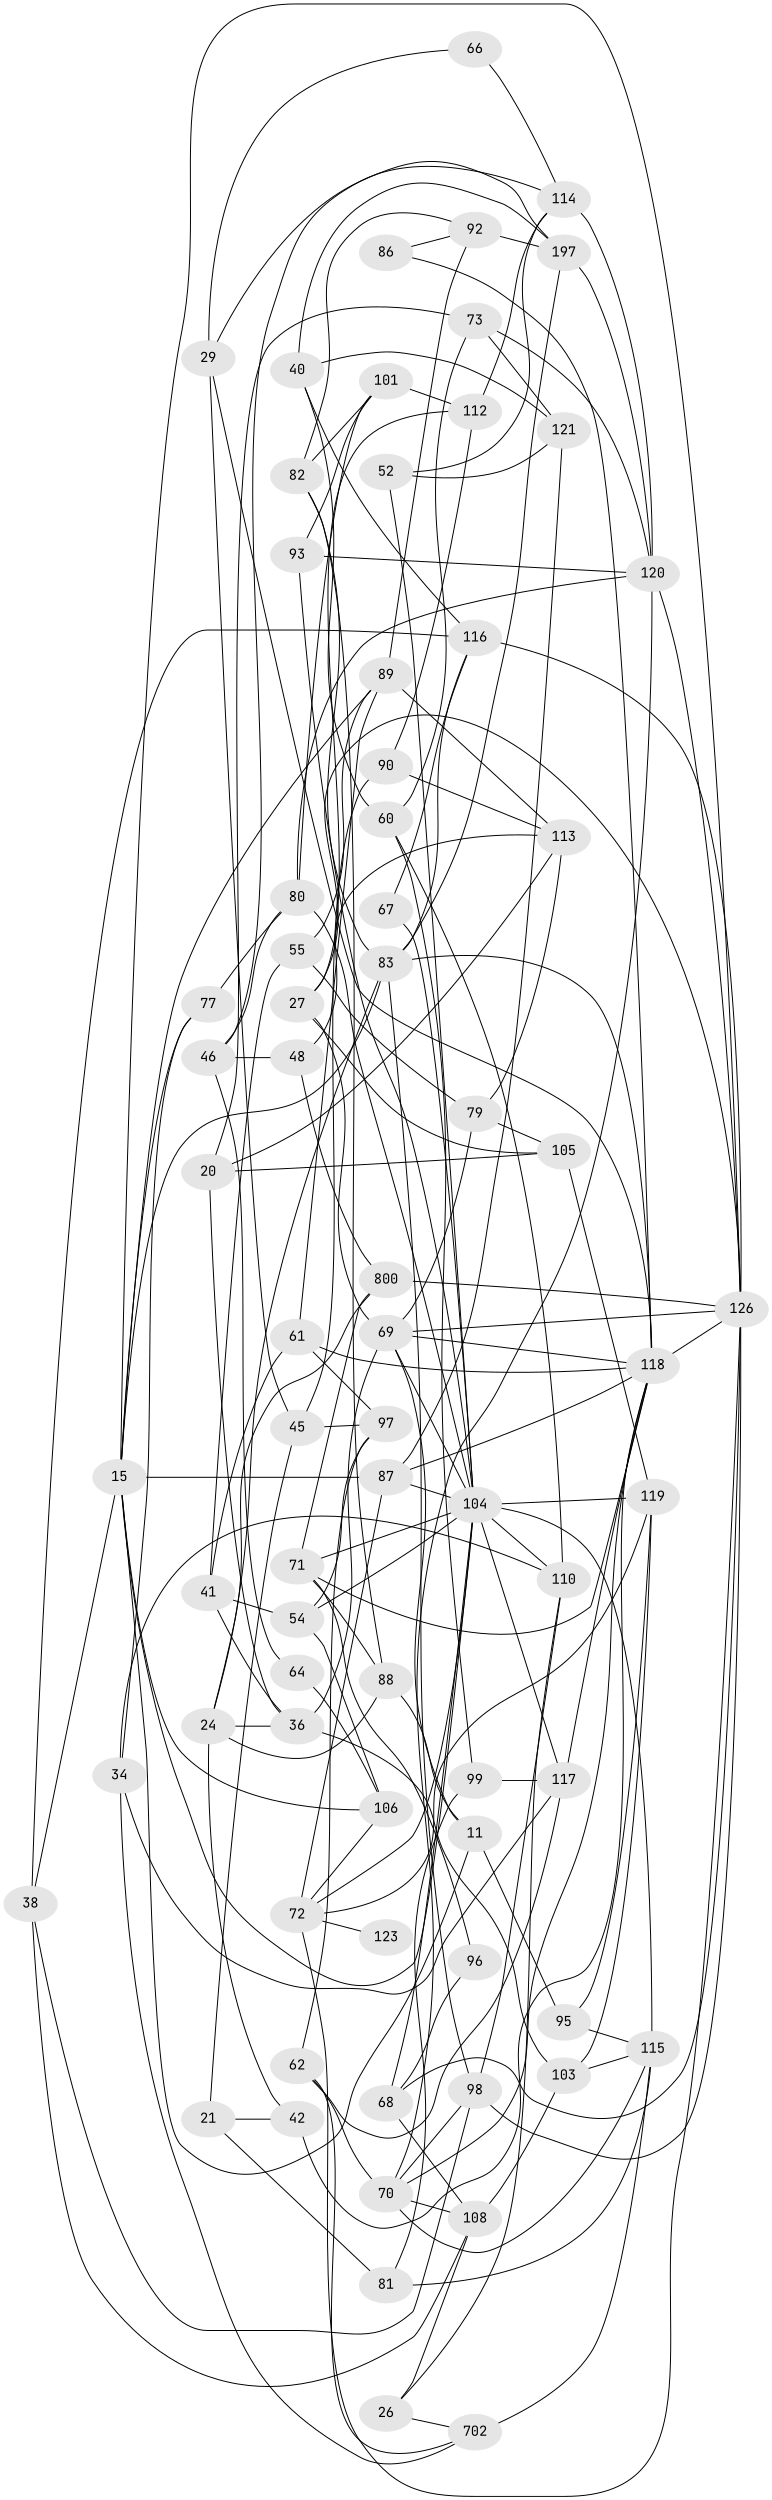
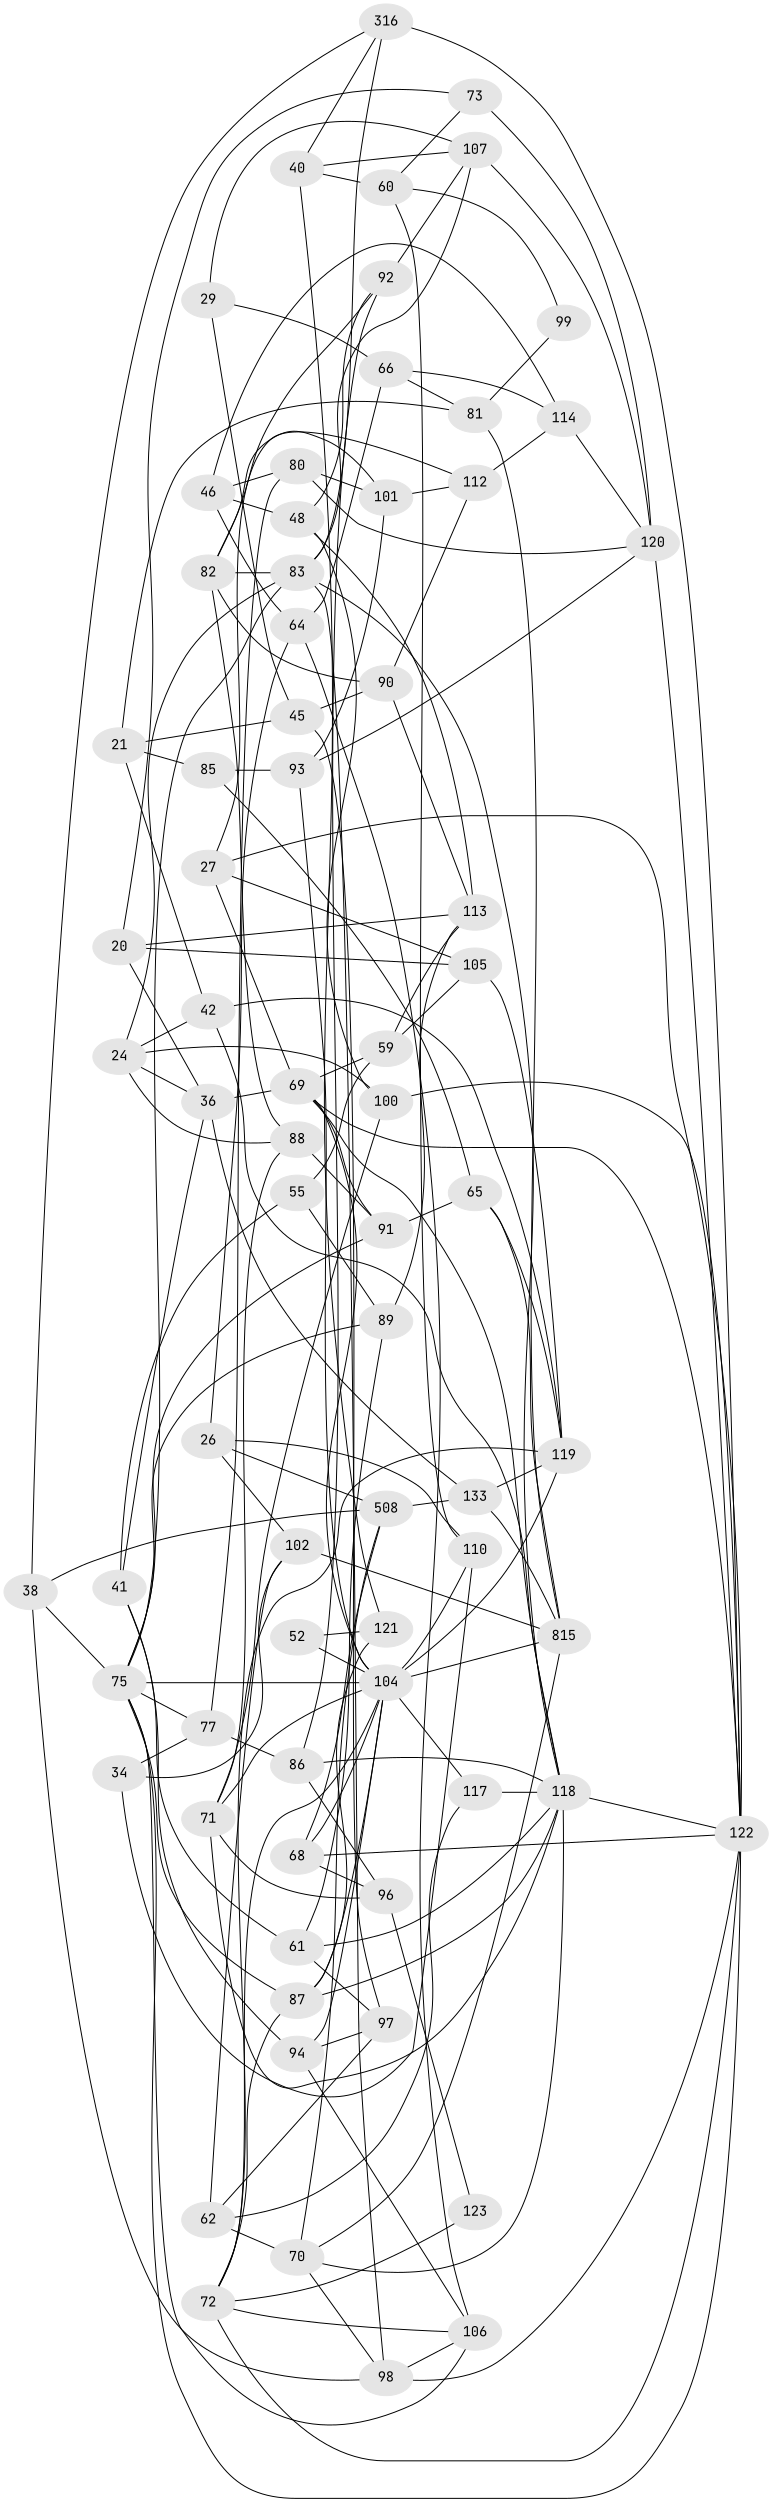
node "197": label "197" -> "107"
edge "73" -- "121": removed
edge "114" -- "52": removed
edge "66" -- "81": added
edge "92" -- "89": now "92" -- "48"
edge "66" -- "64": added
node "116": label "116" -> "316"
edge "82" -- "90": added
node "85": added
edge "29" -- "118": removed
node "67": removed
node "79": label "79" -> "59"
edge "42" -- "119": added
edge "64" -- "26": added
edge "80" -- "104": removed
node "800": label "800" -> "100"
node "126": label "126" -> "122"
edge "120" -- "70": removed
node "15": label "15" -> "75"
node "54": label "54" -> "94"
edge "77" -- "86": added
edge "99" -- "117": removed
edge "86" -- "96": added
node "11": label "11" -> "91"
edge "110" -- "98": now "106" -- "98"
edge "34" -- "117": removed
node "95": label "95" -> "65"
node "115": label "115" -> "815"
edge "96" -- "123": added
node "103": label "103" -> "133"
node "108": label "108" -> "508"
node "702": label "702" -> "102"
